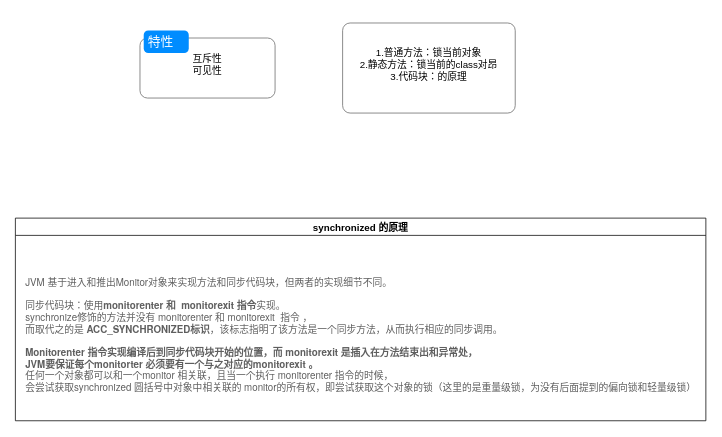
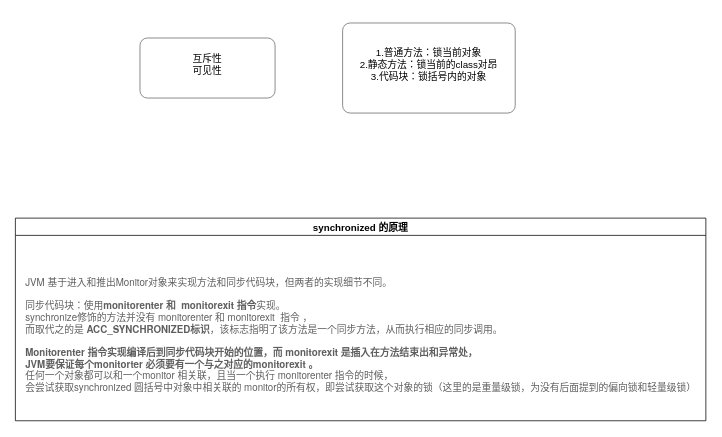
node "特性": removed
node "1.普通方法：锁当前对象 2.静态方法：锁当前的class对昂 3.代码块：的原理": label "1.普通方法：锁当前对象 2.静态方法：锁当前的class对昂 3.代码块：的原理" -> "1.普通方法：锁当前对象 2.静态方法：锁当前的class对昂 3.代码块：锁括号内的对象"
